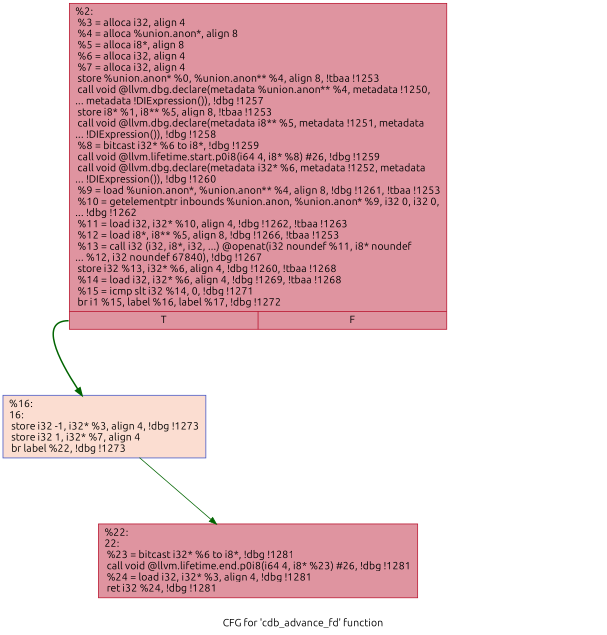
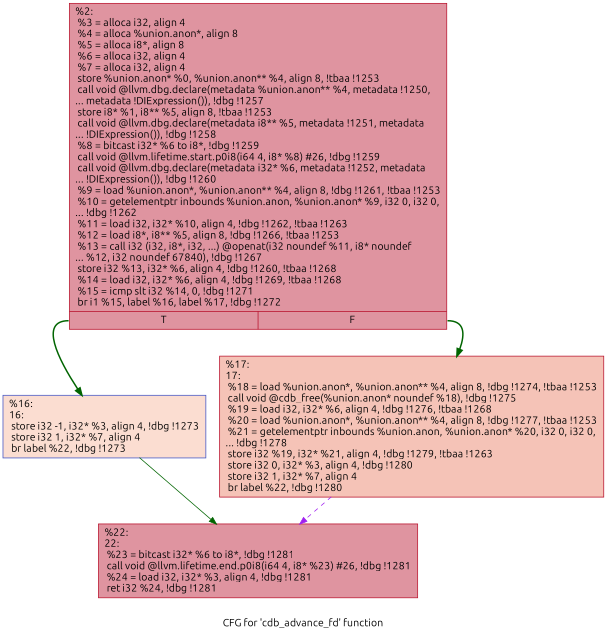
node "%17:": added
